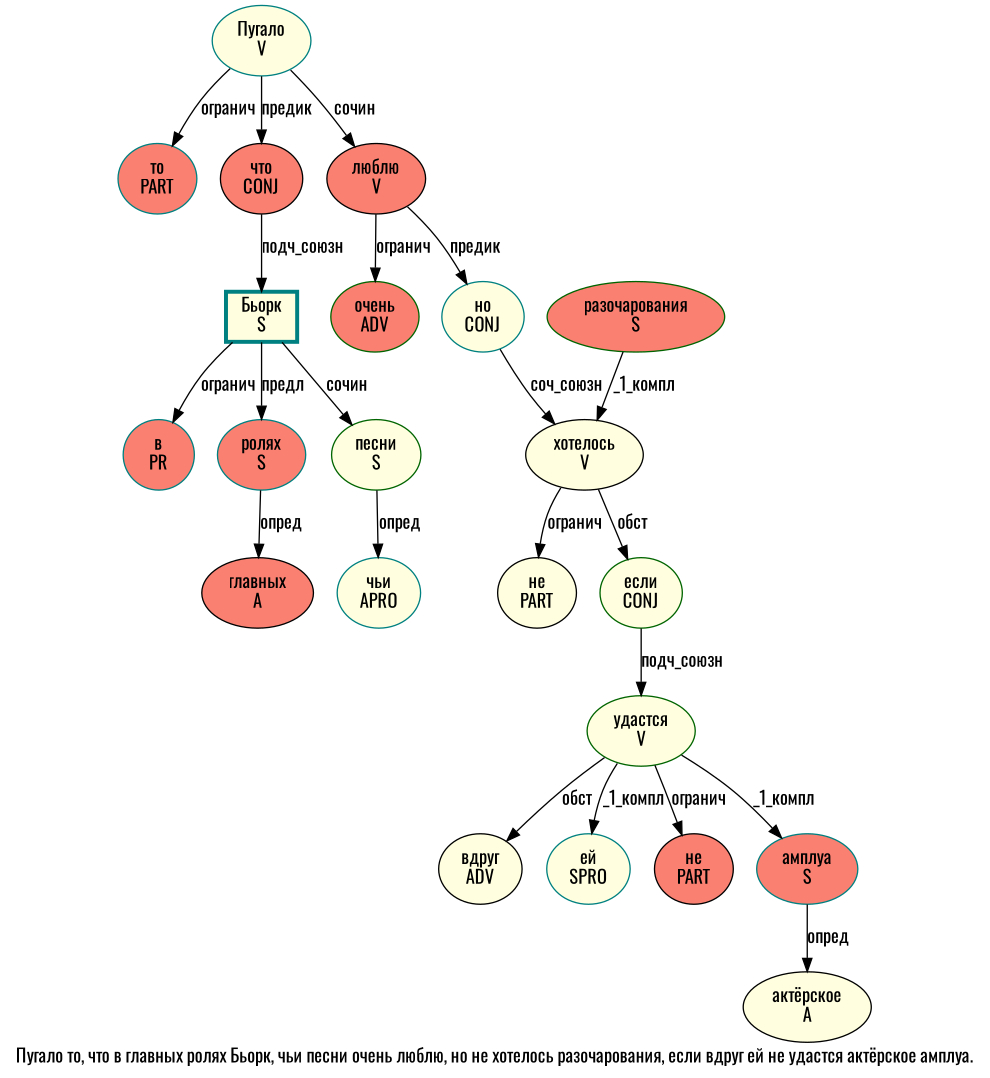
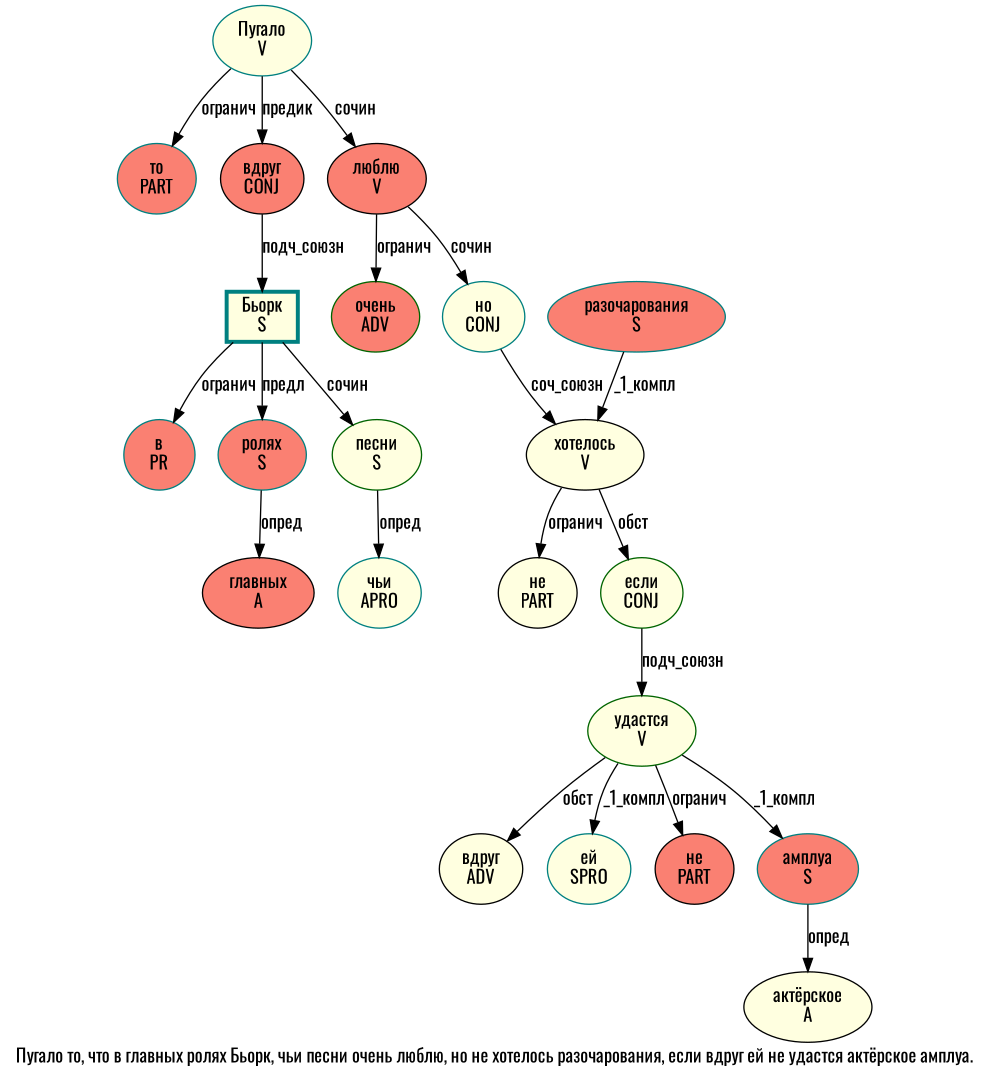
node "что CONJ": label "что CONJ" -> "вдруг CONJ"
edge "люблю V" -> "но CONJ": label "предик" -> "сочин"
node "разочарования S": color darkgreen -> teal
